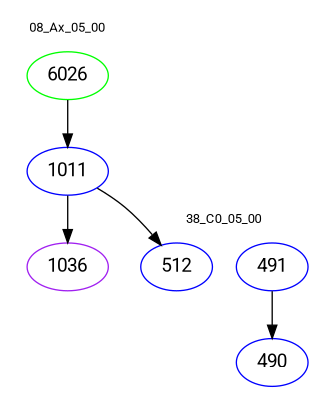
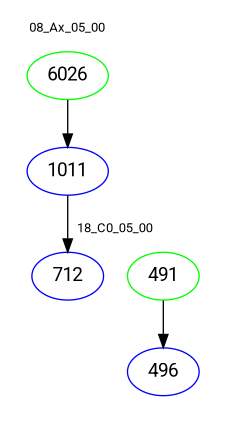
cluster "38_C0_05_00": label "38_C0_05_00" -> "18_C0_05_00"
node "1036": removed
node "512": label "512" -> "712"
node "491": color blue -> green
node "490": label "490" -> "496"
